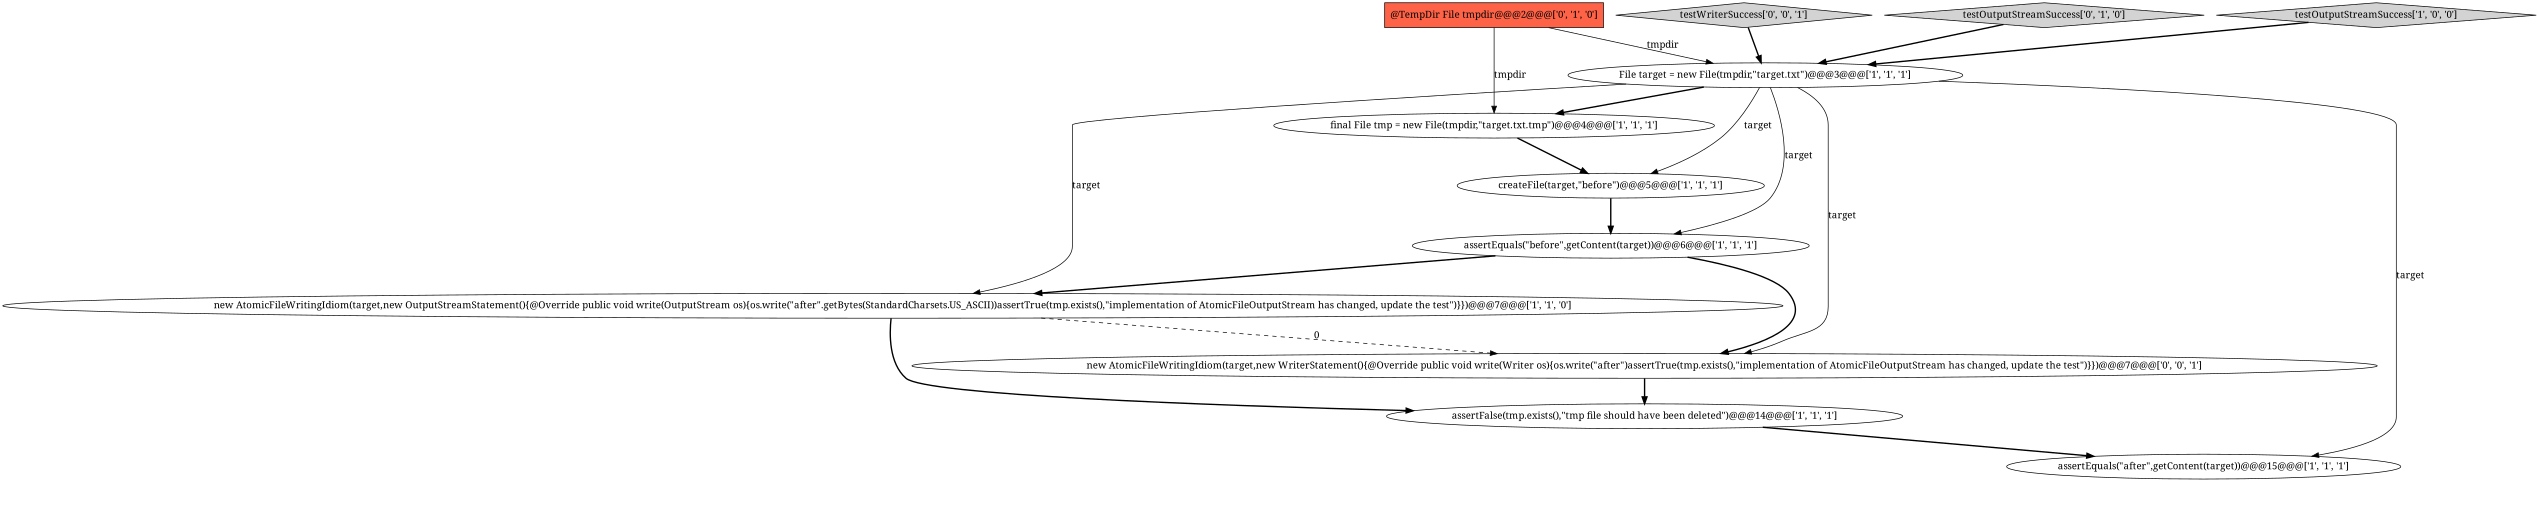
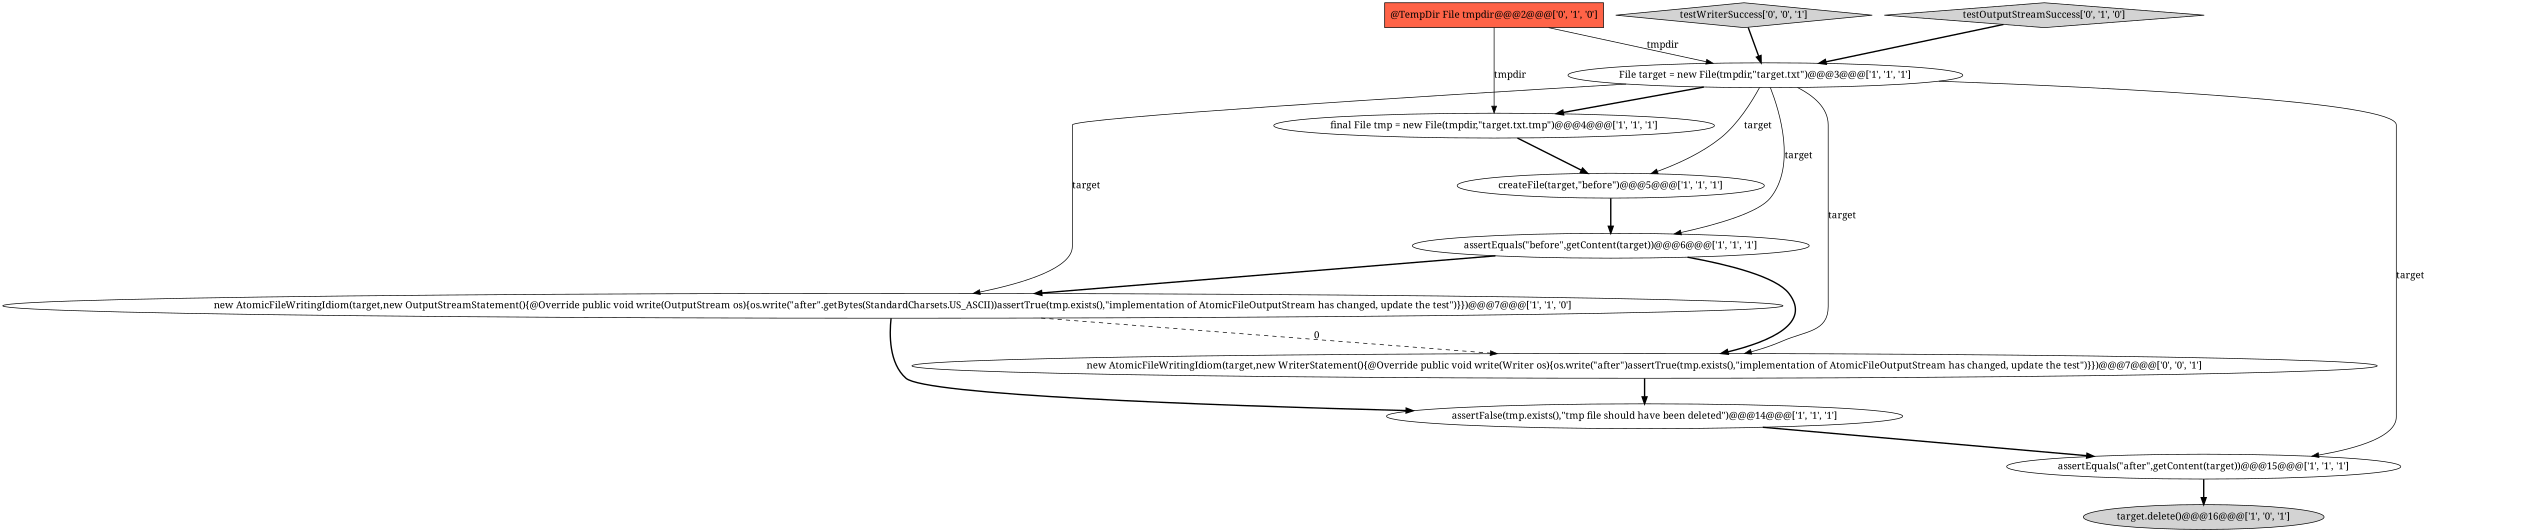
node "testOutputStreamSuccess['1', '0', '0']": removed
node "target.delete()@@@16@@@['1', '0', '1']": added
